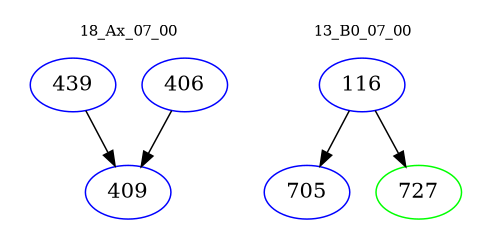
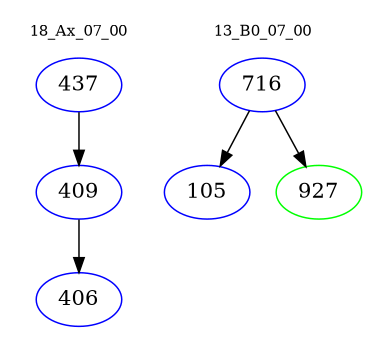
node "439": label "439" -> "437"
node "116": label "116" -> "716"
edge "406" -> "409": reversed
node "705": label "705" -> "105"
node "727": label "727" -> "927"
